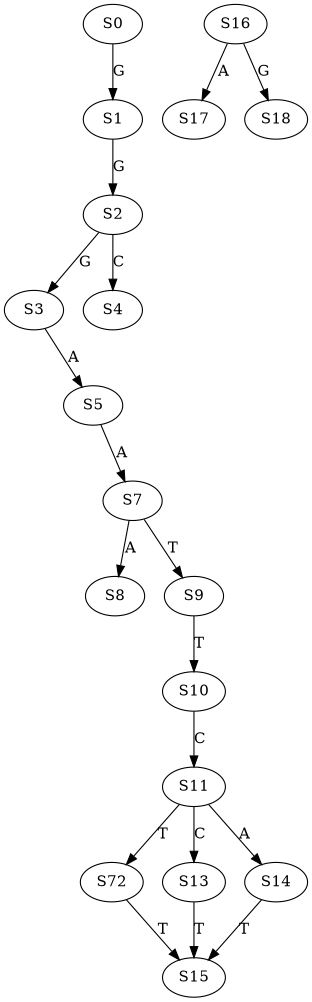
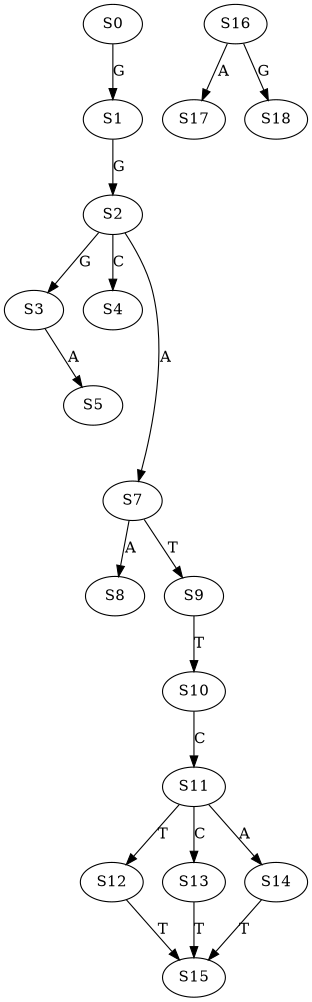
edge "S5" -> "S7": now "S2" -> "S7"
node "S72": label "S72" -> "S12"
